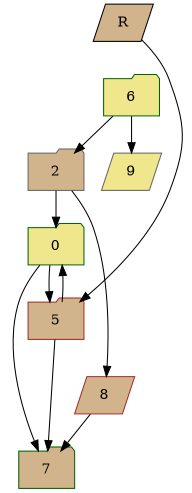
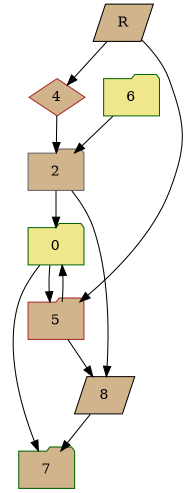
node "4": added
node "9": removed
edge "5" -> "7": now "5" -> "8"
node "8": color brown -> black
